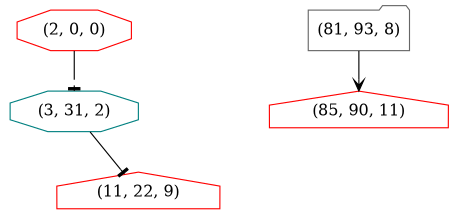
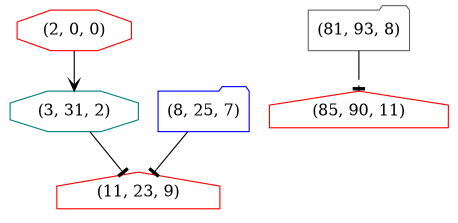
edge "(2, 0, 0)" -> "(3, 31, 2)": arrowhead tee -> vee
edge "(81, 93, 8)" -> "(85, 90, 11)": arrowhead vee -> tee
node "(8, 25, 7)": added
node "(11, 22, 9)": label "(11, 22, 9)" -> "(11, 23, 9)"
